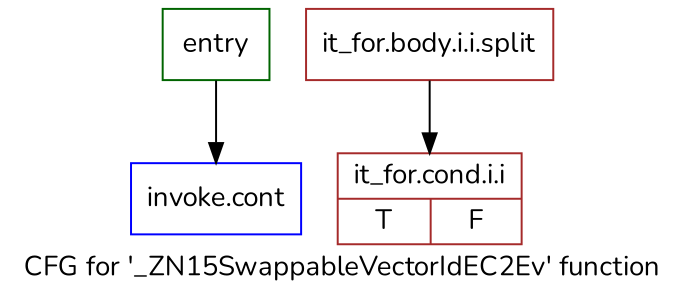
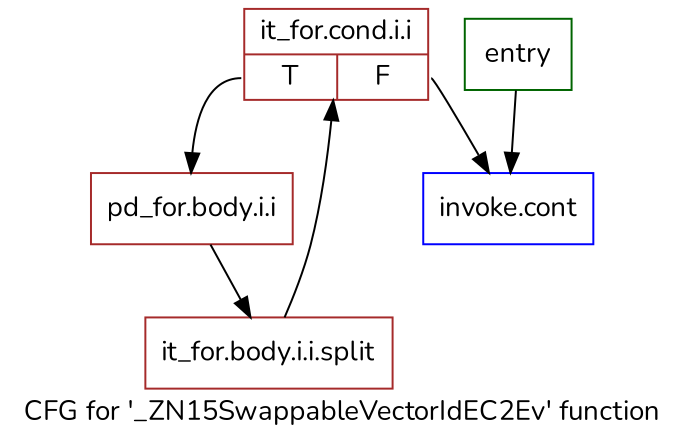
edge "it_for.cond.i.i" -> "invoke.cont": added
node "pd_for.body.i.i": added
